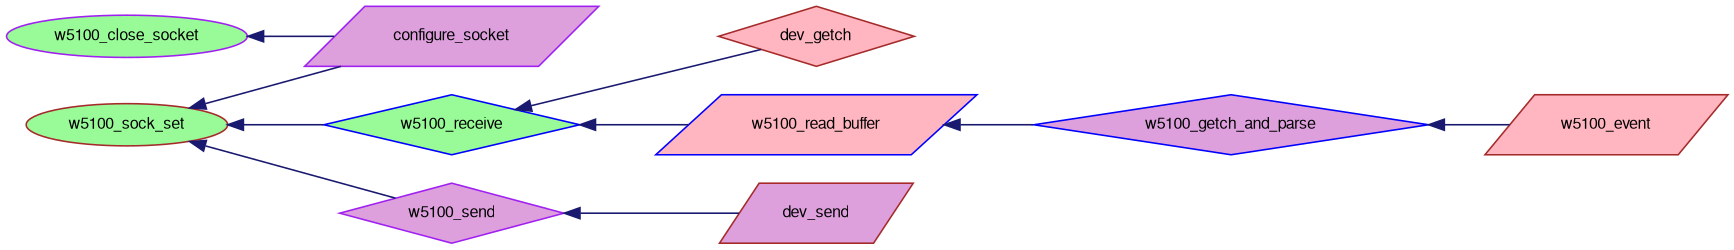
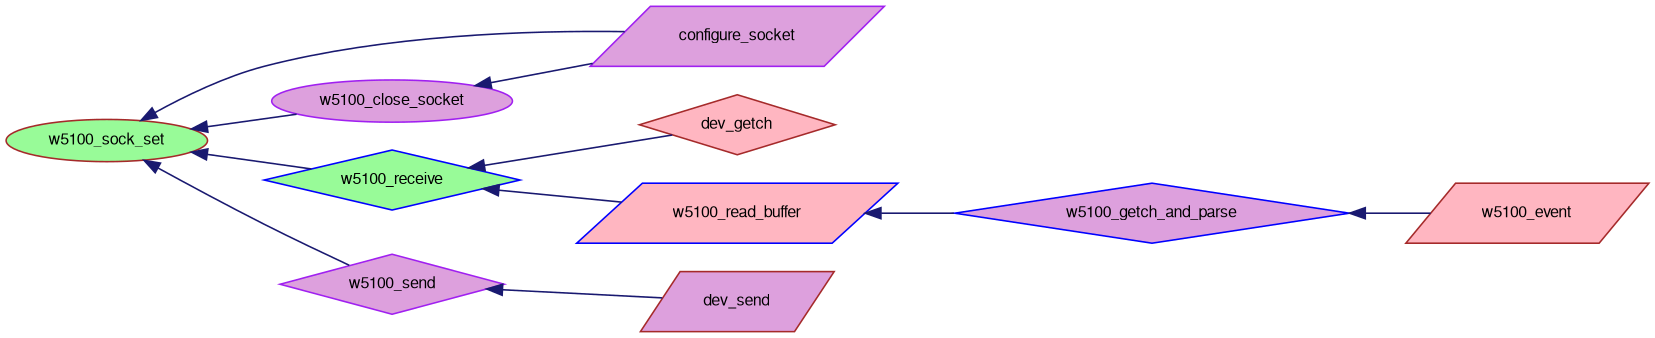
node "w5100_close_socket": fillcolor palegreen -> plum
edge "w5100_close_socket" -> "w5100_sock_set": added
